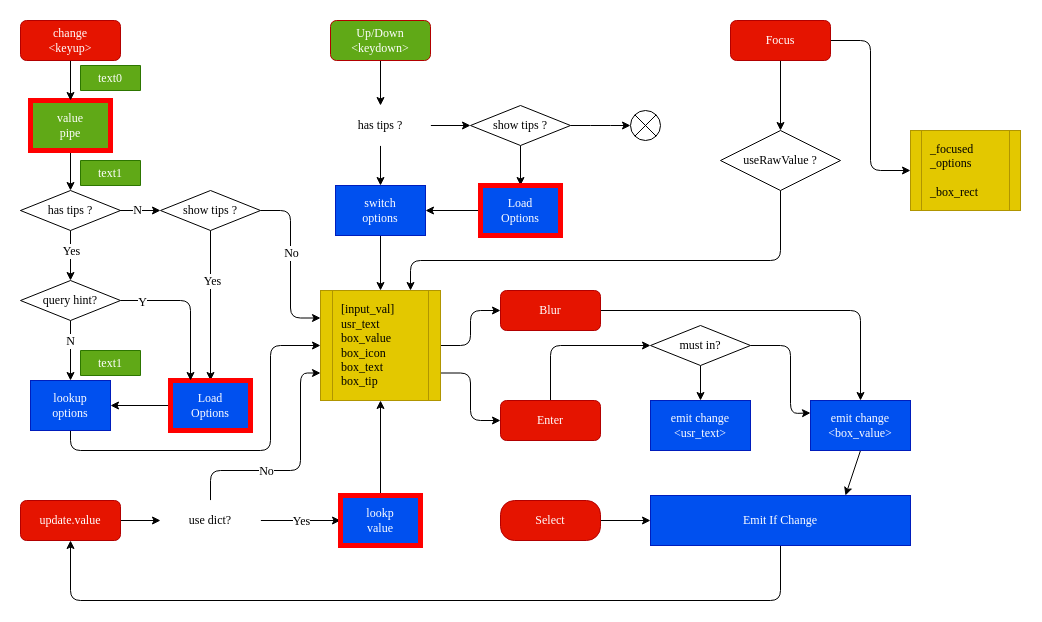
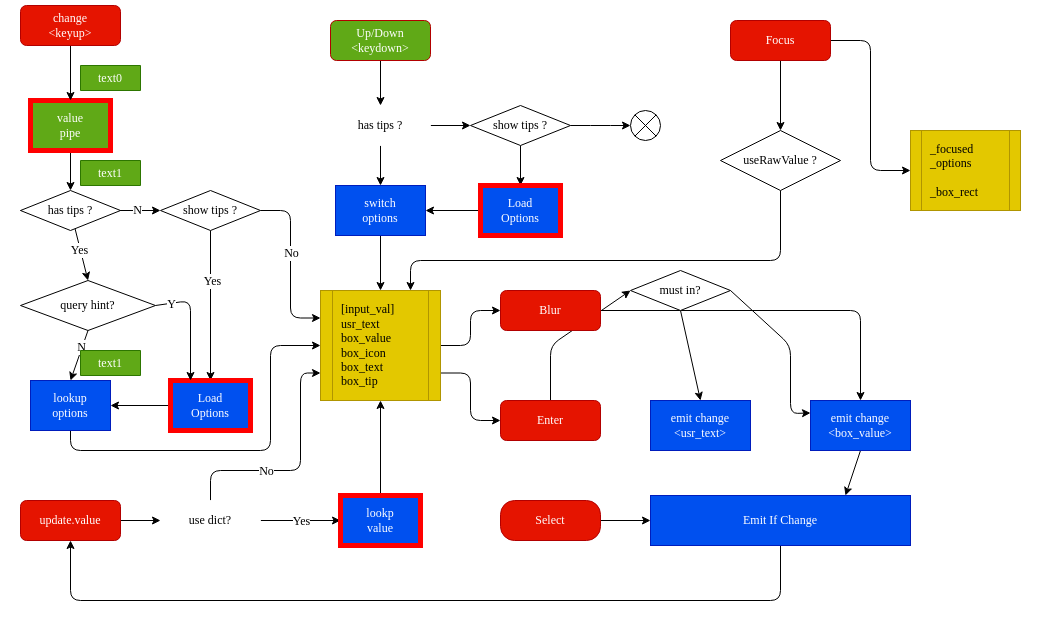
node "change <keyup>": moved (71, 41) -> (71, 26)
node "query hint?": size 100x40 -> 135x50
node "must in?": moved (701, 346) -> (681, 291)
